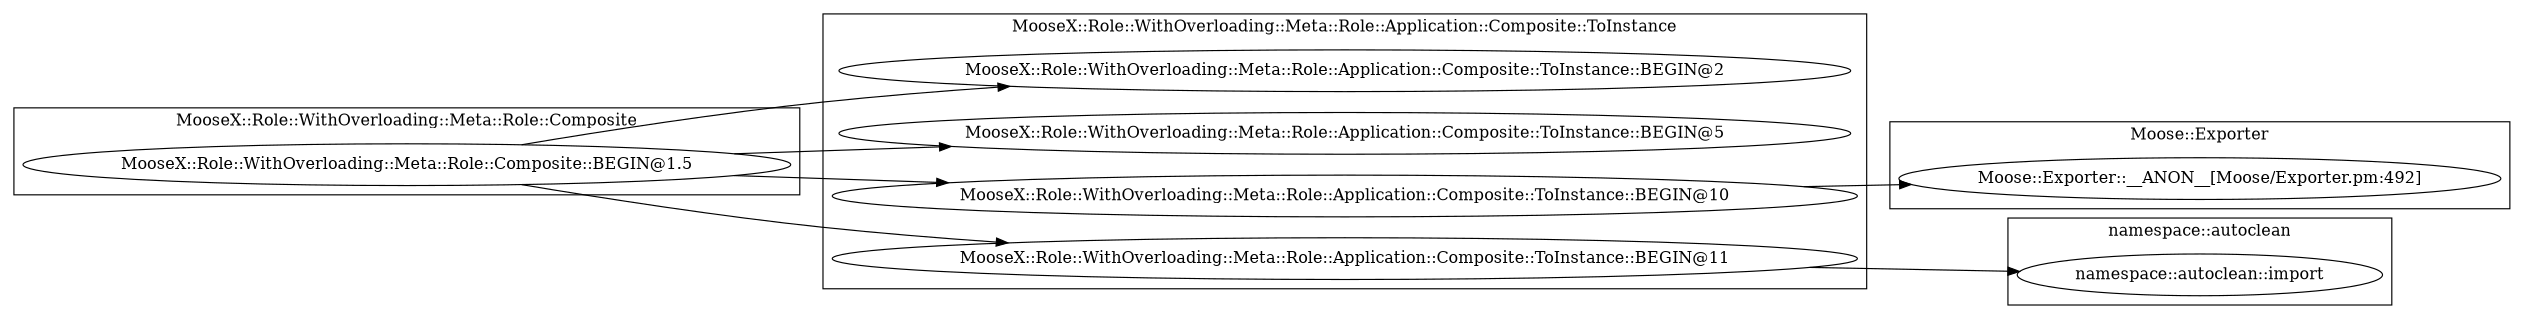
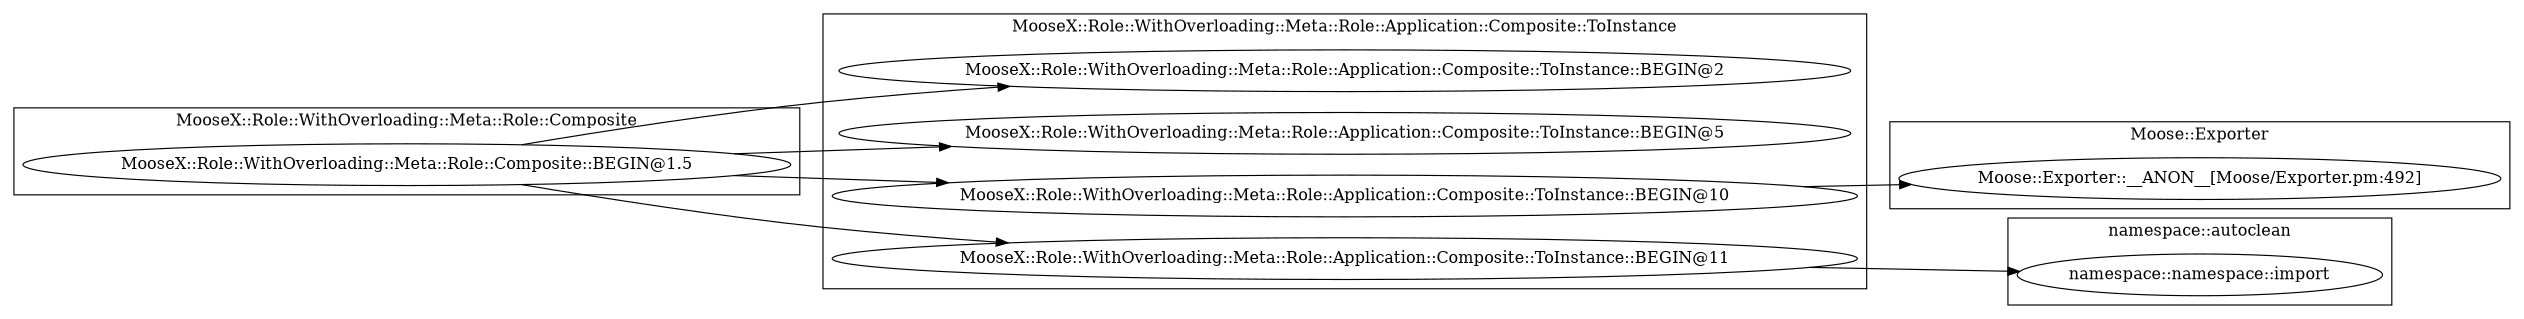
node "namespace::autoclean::import": label "namespace::autoclean::import" -> "namespace::namespace::import"
